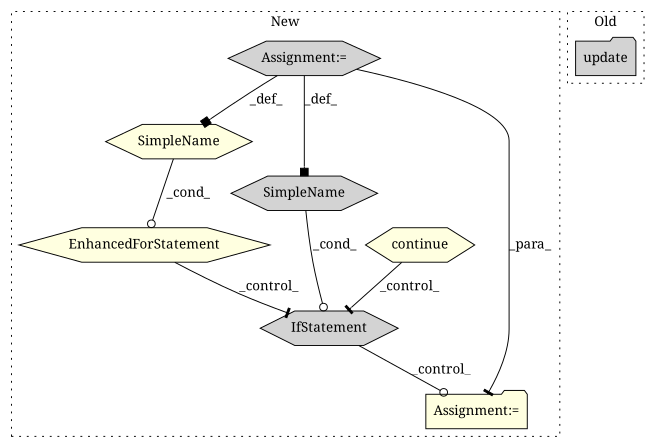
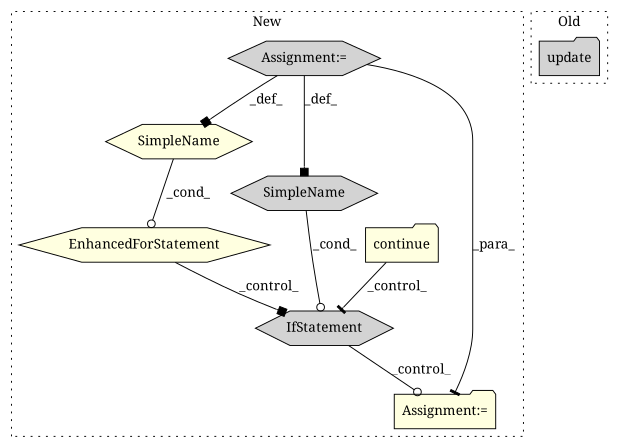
node "continue": shape hexagon -> folder
edge "EnhancedForStatement" -> "IfStatement": arrowhead tee -> box
